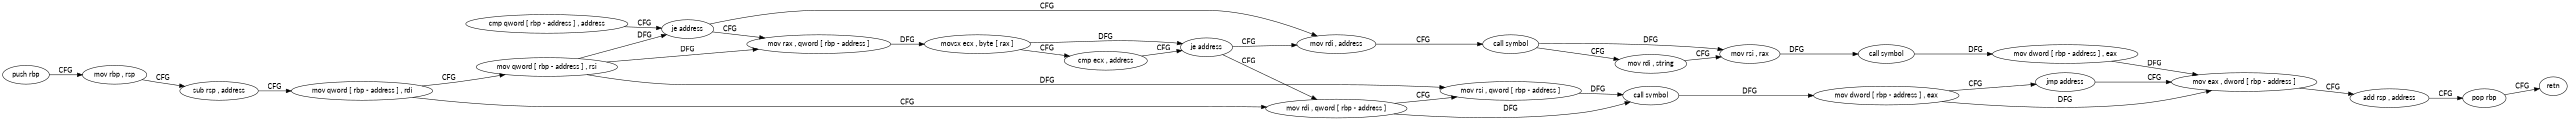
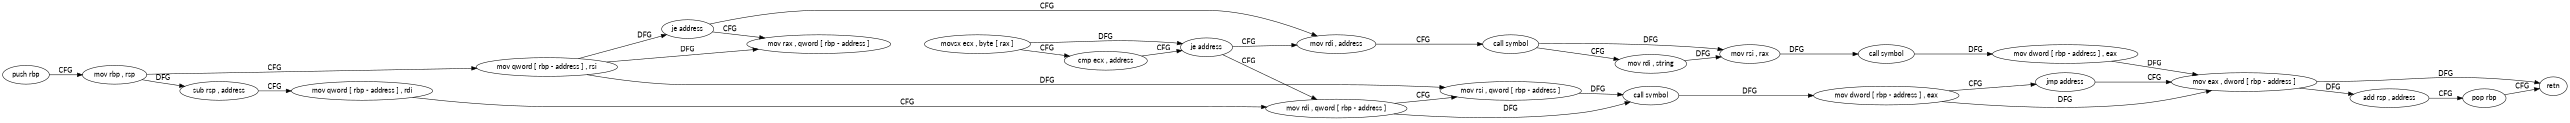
node "cmp qword [ rbp - address ] , address": removed
edge "mov rax , qword [ rbp - address ]" -> "movsx ecx , byte [ rax ]": removed, label "DFG"
edge "mov rdi , string" -> "mov rsi , rax": label "CFG" -> "DFG"
edge "mov rbp , rsp" -> "sub rsp , address": label "CFG" -> "DFG"
edge "mov eax , dword [ rbp - address ]" -> "retn": added, label "DFG"
edge "mov qword [ rbp - address ] , rdi" -> "mov qword [ rbp - address ] , rsi": now "mov rbp , rsp" -> "mov qword [ rbp - address ] , rsi"
edge "mov eax , dword [ rbp - address ]" -> "add rsp , address": label "CFG" -> "DFG"
